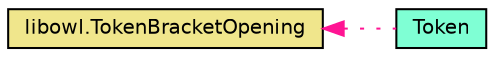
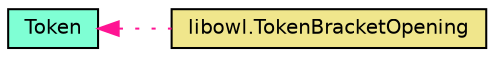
edge "Token" -> "libowl.TokenBracketOpening": reversed
